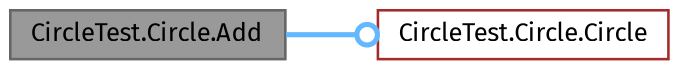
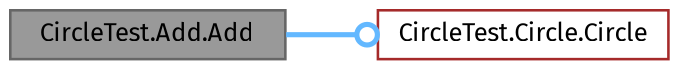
node "CircleTest.Circle.Add": label "CircleTest.Circle.Add" -> "CircleTest.Add.Add"
